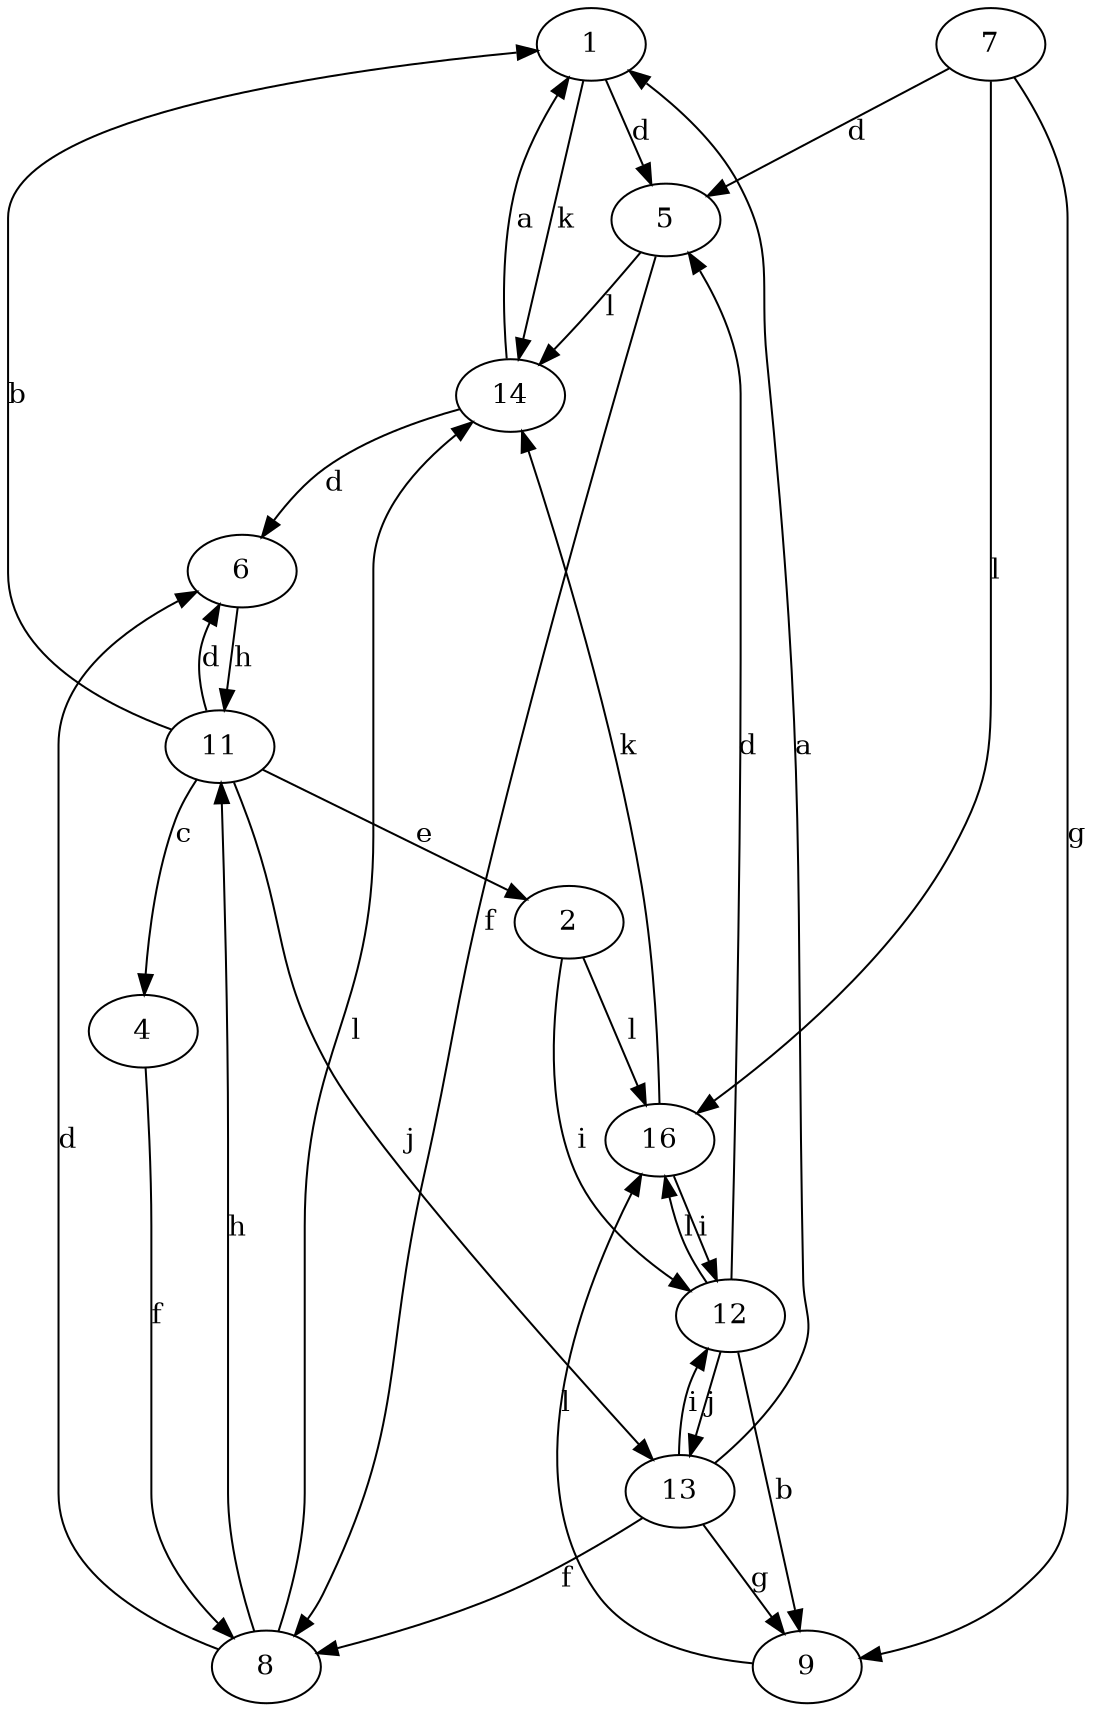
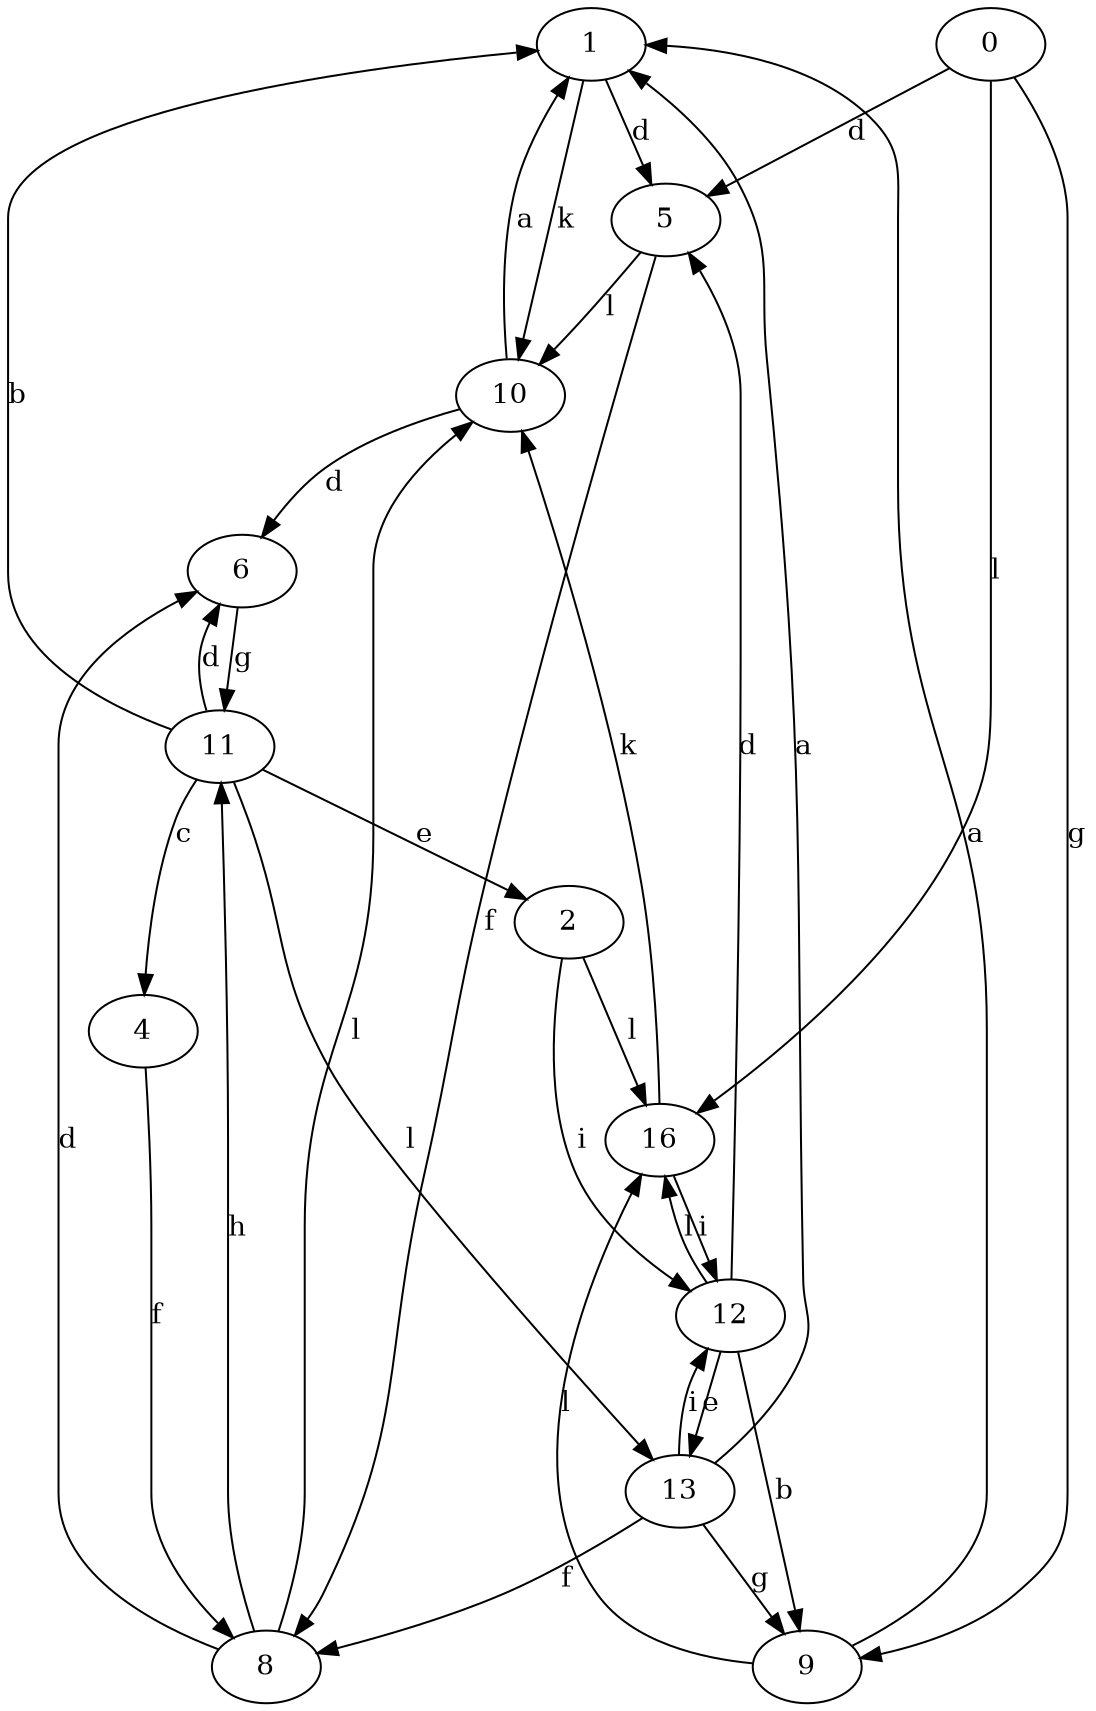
node "7": label "7" -> "0"
node "14": label "14" -> "10"
edge "6" -> "11": label "h" -> "g"
edge "9" -> "1": added, label "a"
edge "11" -> "13": label "j" -> "l"
edge "12" -> "13": label "j" -> "e"
